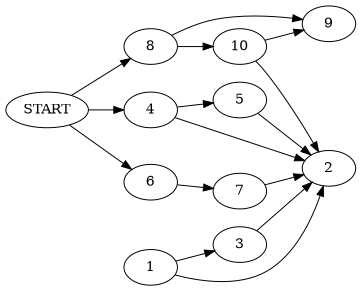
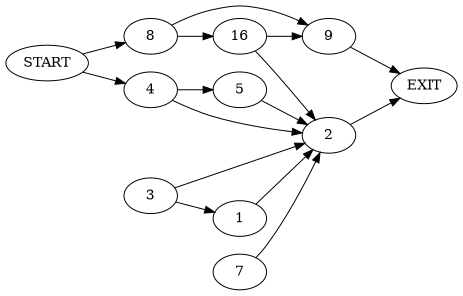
node "10": label "10" -> "16"
node "EXIT": added
node "6": removed
edge "1" -> "3": reversed
